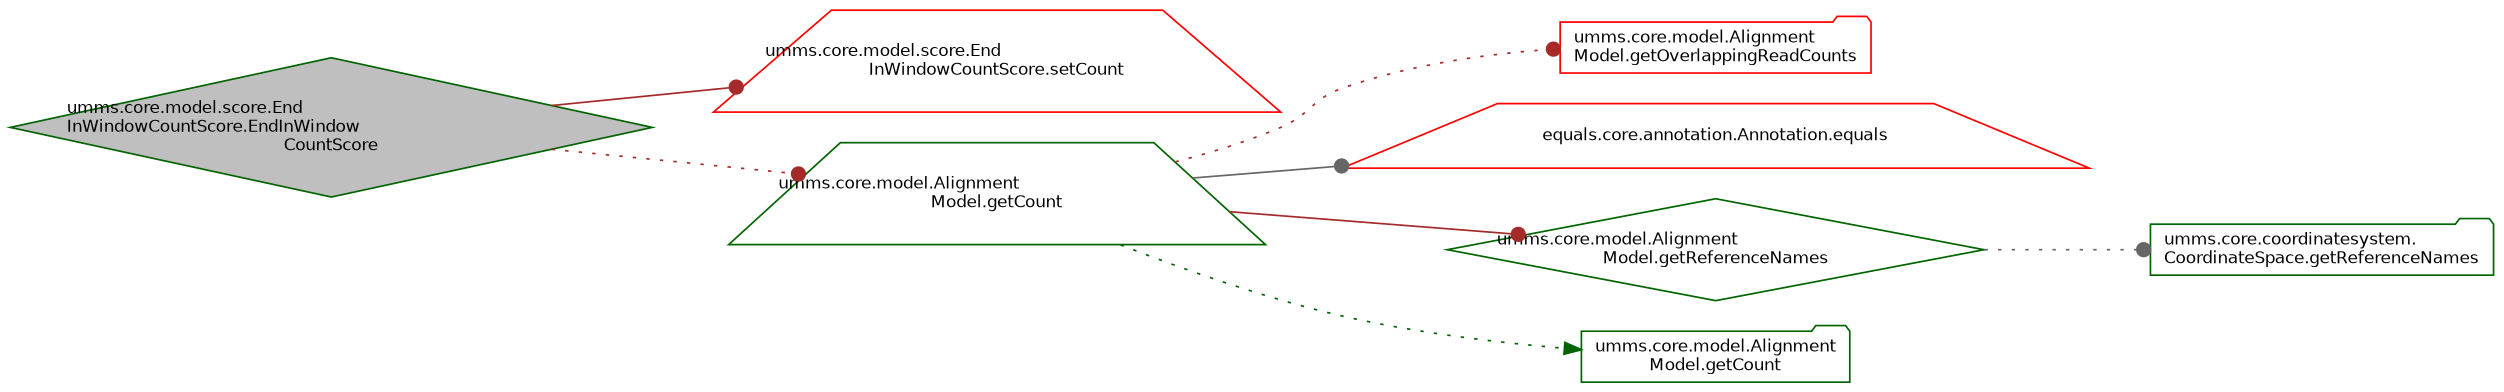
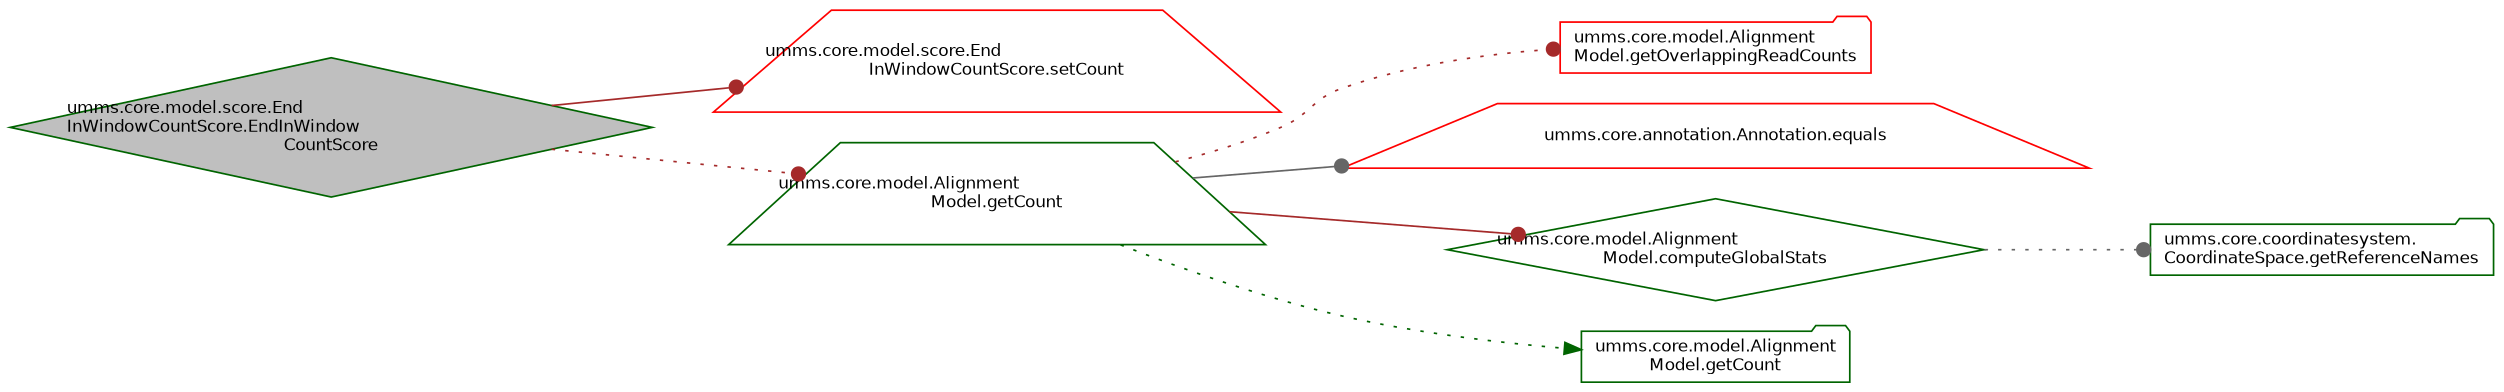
node "equals.core.annotation.Annotation.equals": label "equals.core.annotation.Annotation.equals" -> "umms.core.annotation.Annotation.equals"
node "umms.core.model.Alignment Model.getReferenceNames": label "umms.core.model.Alignment Model.getReferenceNames" -> "umms.core.model.Alignment Model.computeGlobalStats"
